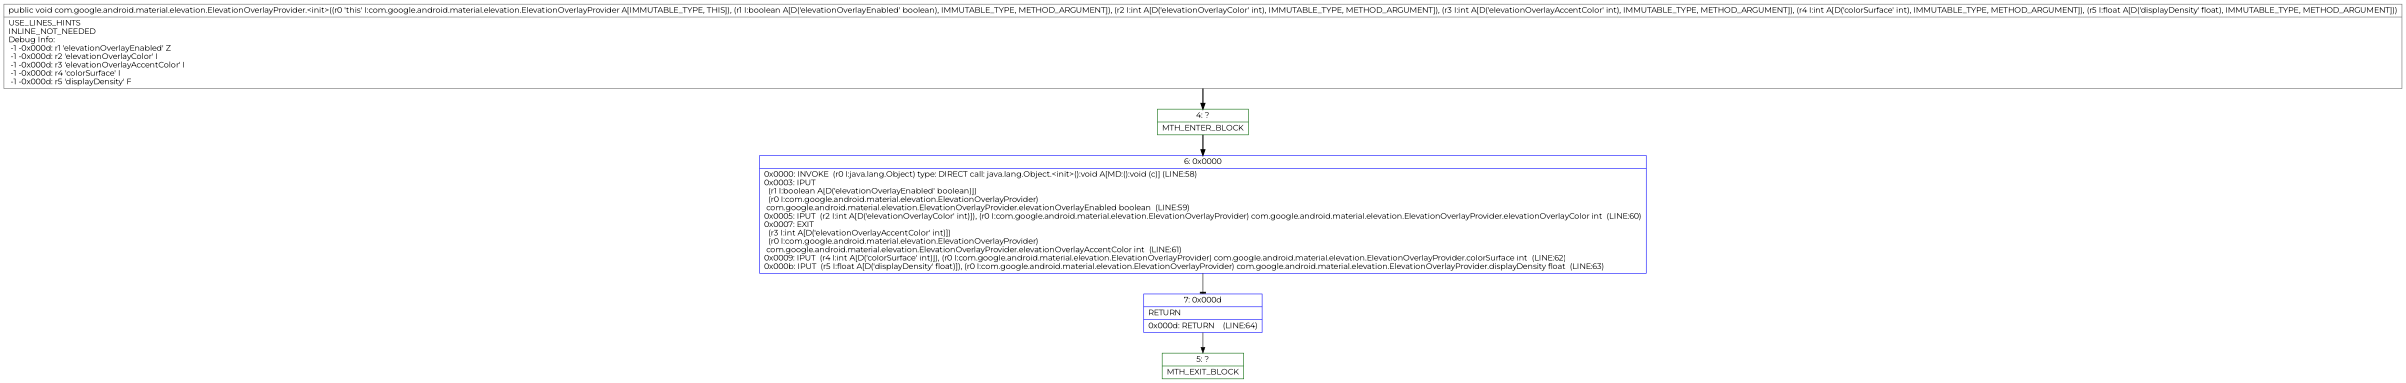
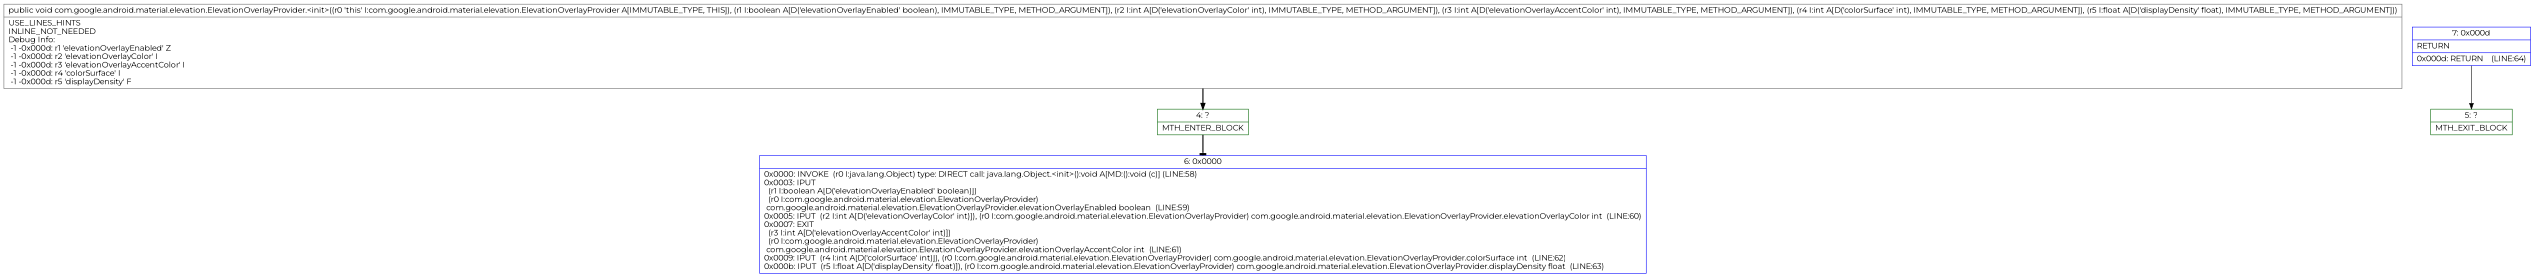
edge "4: ?" -> "6: 0x0000": arrowhead normal -> tee
edge "6: 0x0000" -> "7: 0x000d": removed
